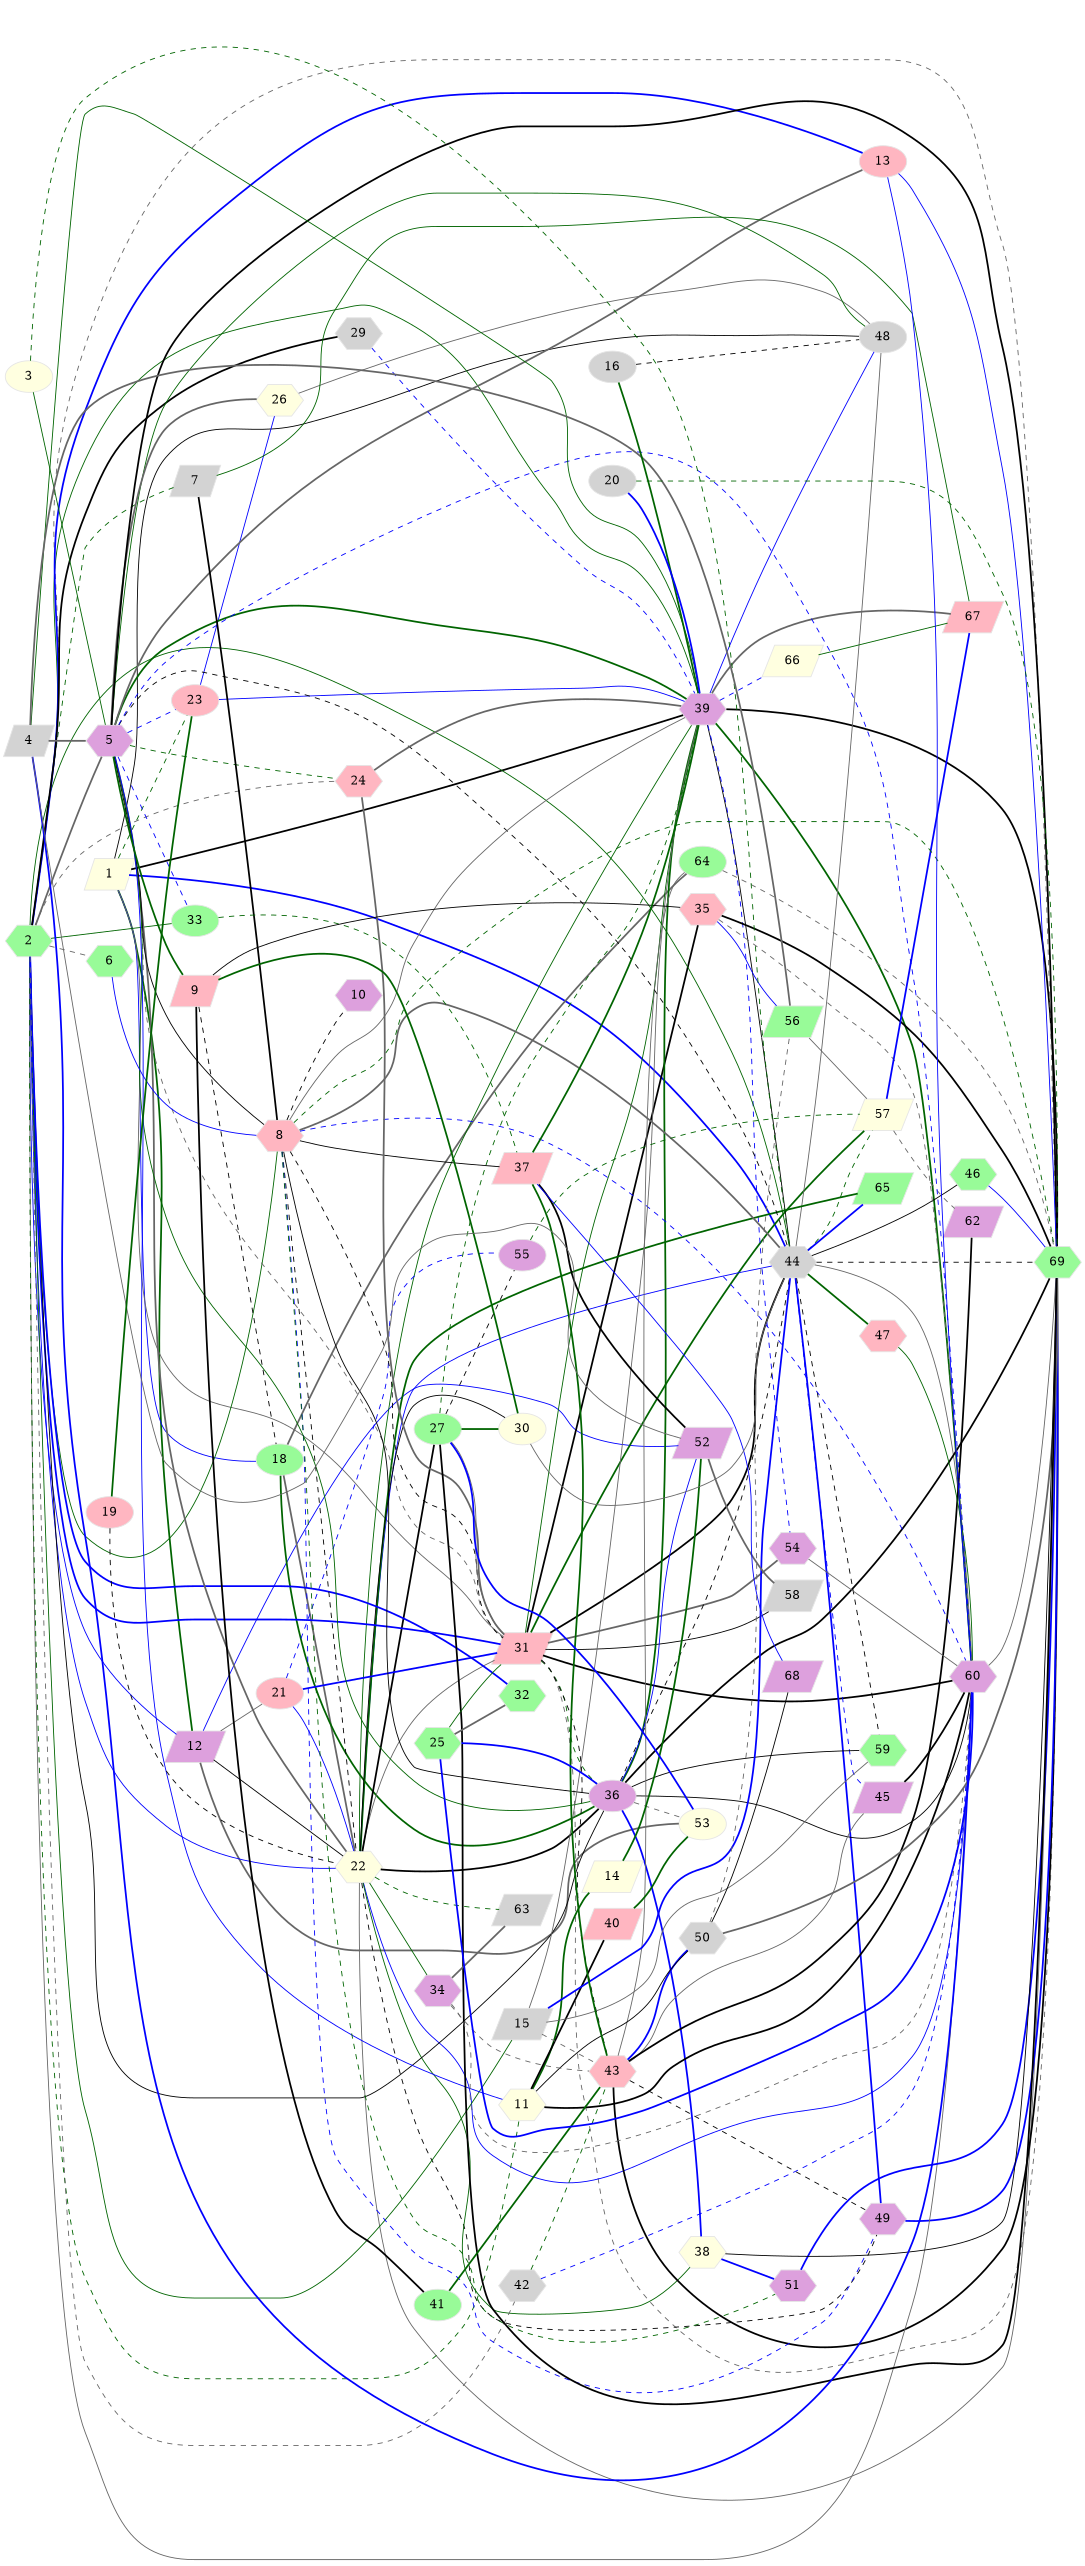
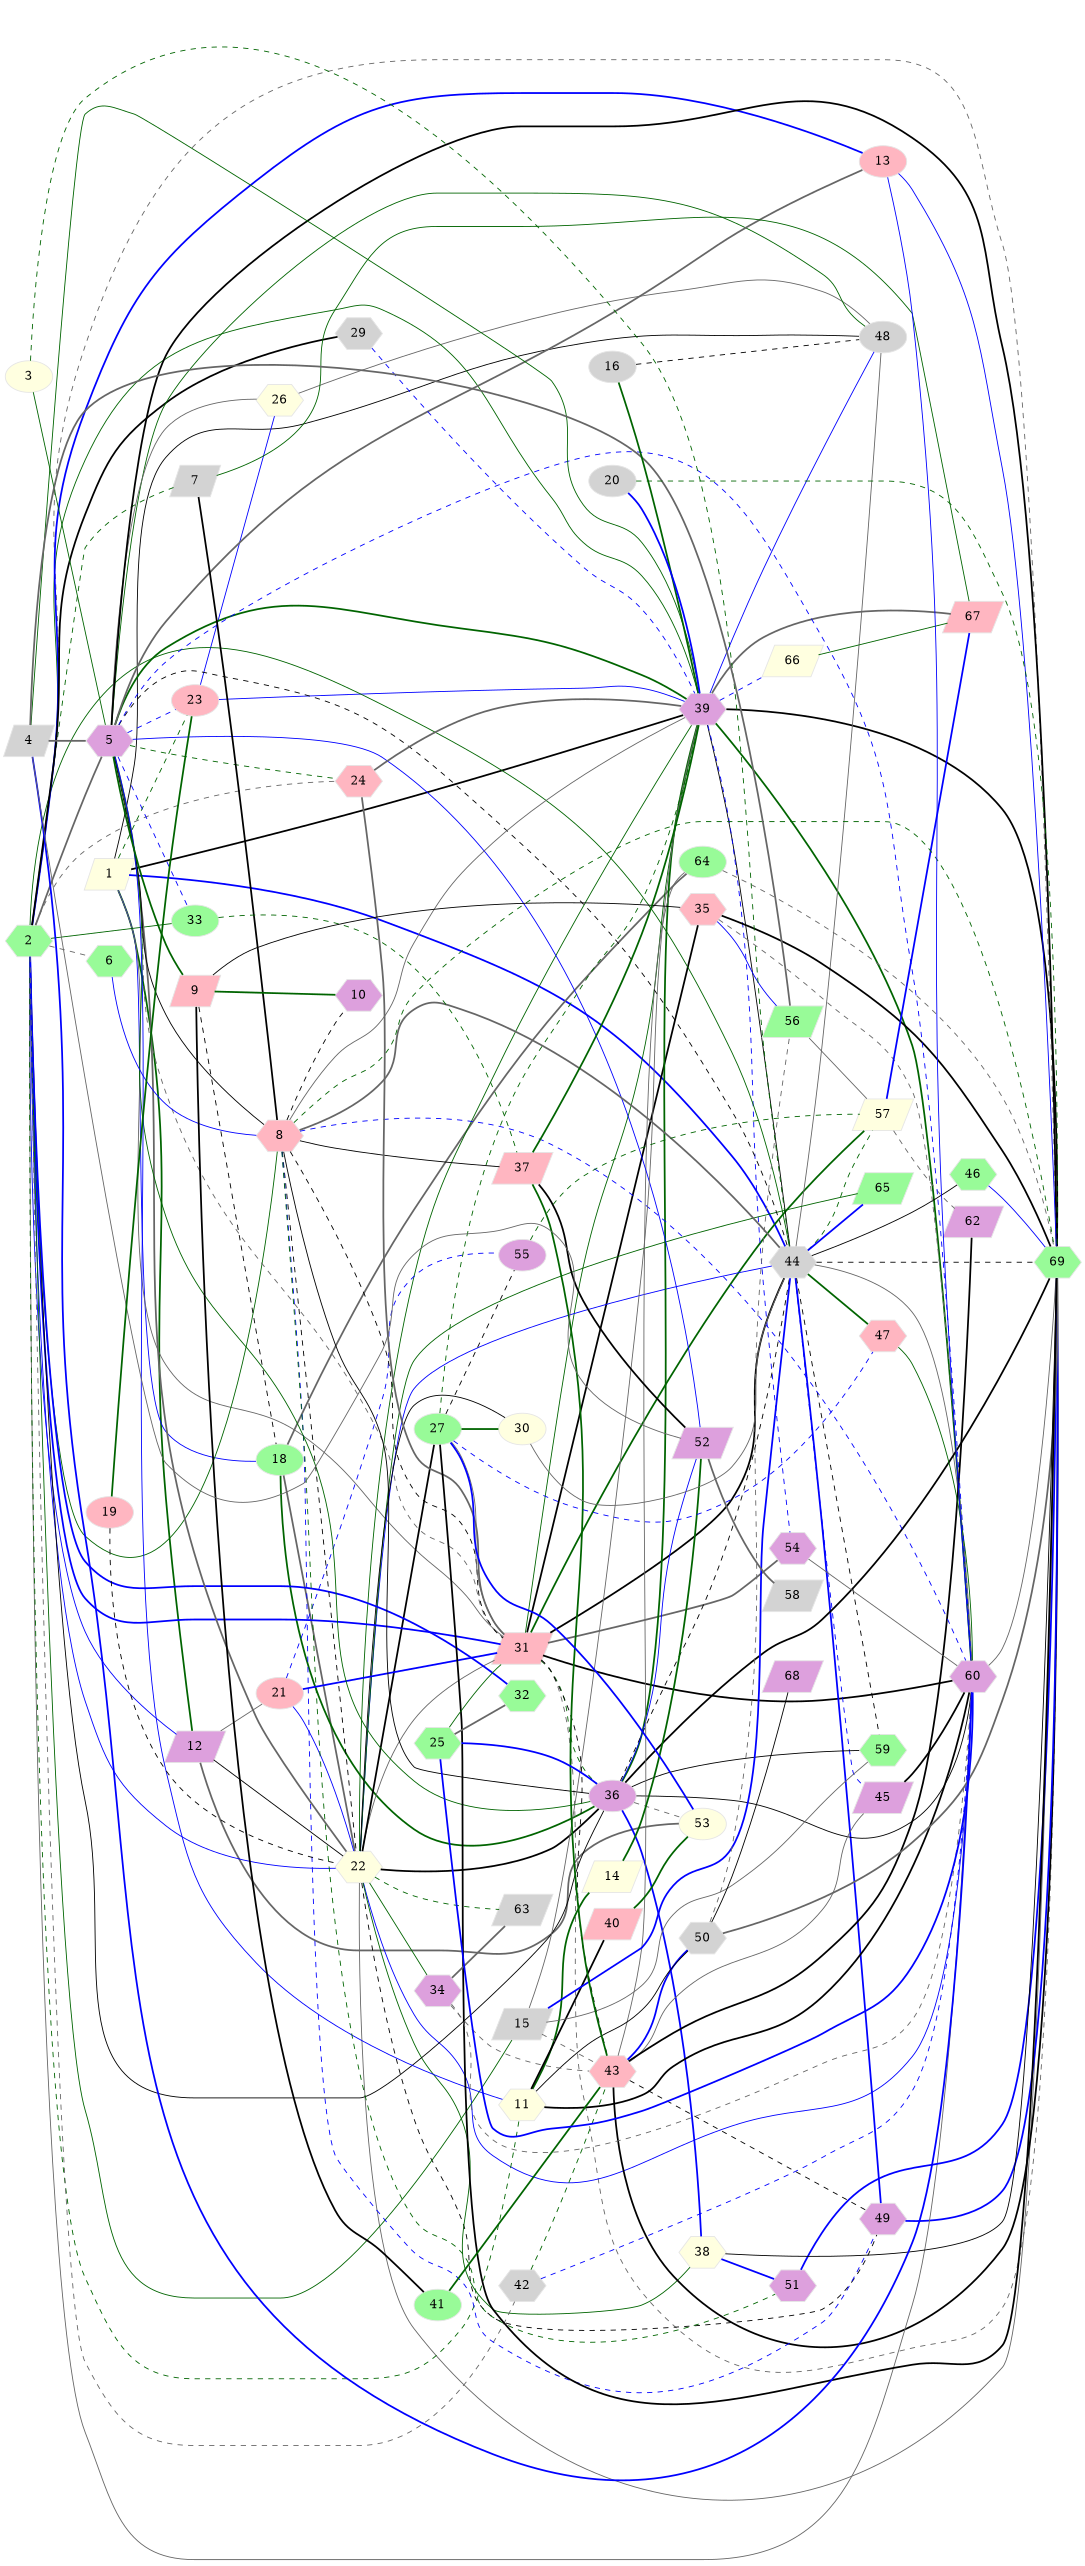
edge "26" -- "5": style bold -> solid
edge "9" -- "30": now "9" -- "10"
edge "65" -- "22": style bold -> solid
edge "37" -- "68": removed
edge "52" -- "12": now "52" -- "5"
edge "47" -- "27": added
edge "58" -- "31": removed
